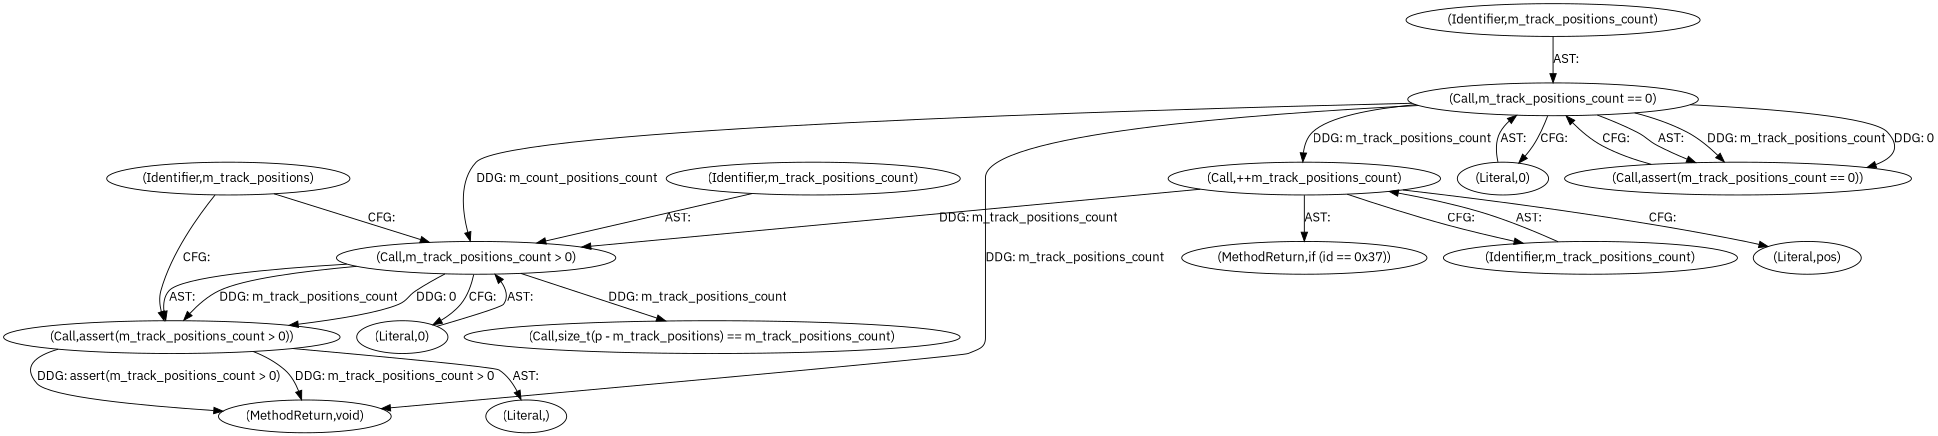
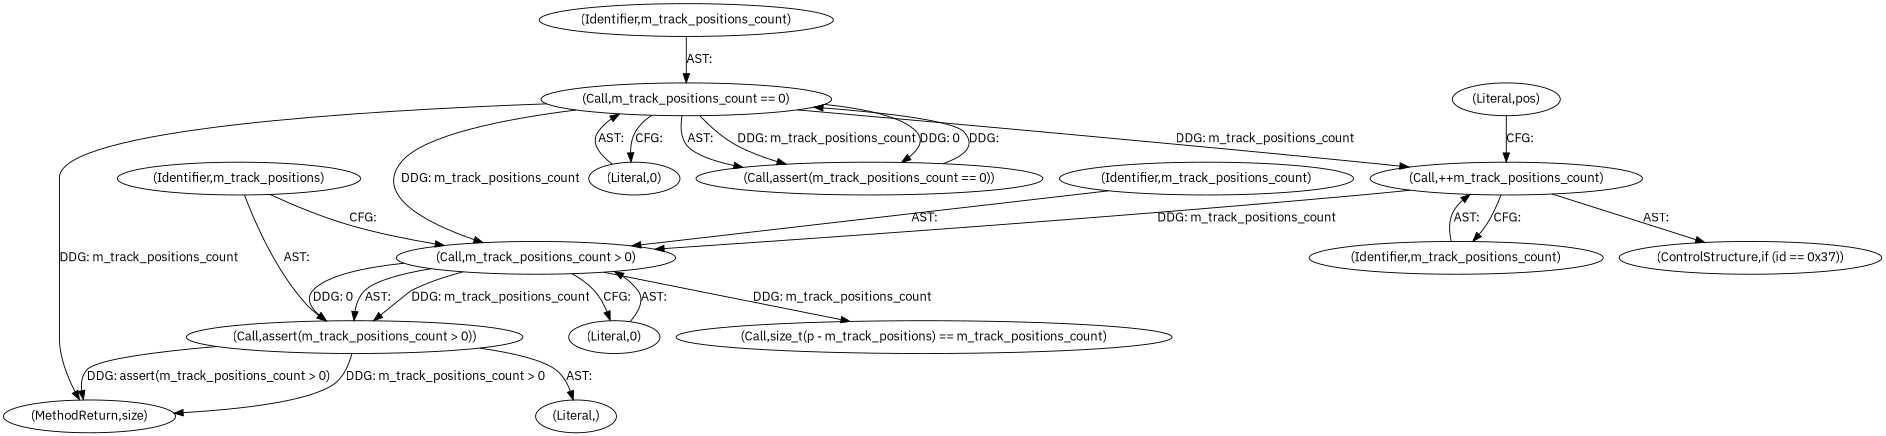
edge "(Call,assert(m_track_positions_count == 0))" -> "(Call,m_track_positions_count == 0)": label "CFG: " -> "DDG: "
edge "(Call,m_track_positions_count == 0)" -> "(Call,m_track_positions_count > 0)": label "DDG: m_count_positions_count" -> "DDG: m_track_positions_count"
edge "(Call,++m_track_positions_count)" -> "(Literal,pos)": reversed
edge "(Identifier,m_track_positions)" -> "(Call,assert(m_track_positions_count > 0))": label "CFG: " -> "AST: "
node "(MethodReturn,if (id == 0x37))": label "(MethodReturn,if (id == 0x37))" -> "(ControlStructure,if (id == 0x37))"
node "(MethodReturn,void)": label "(MethodReturn,void)" -> "(MethodReturn,size)"
